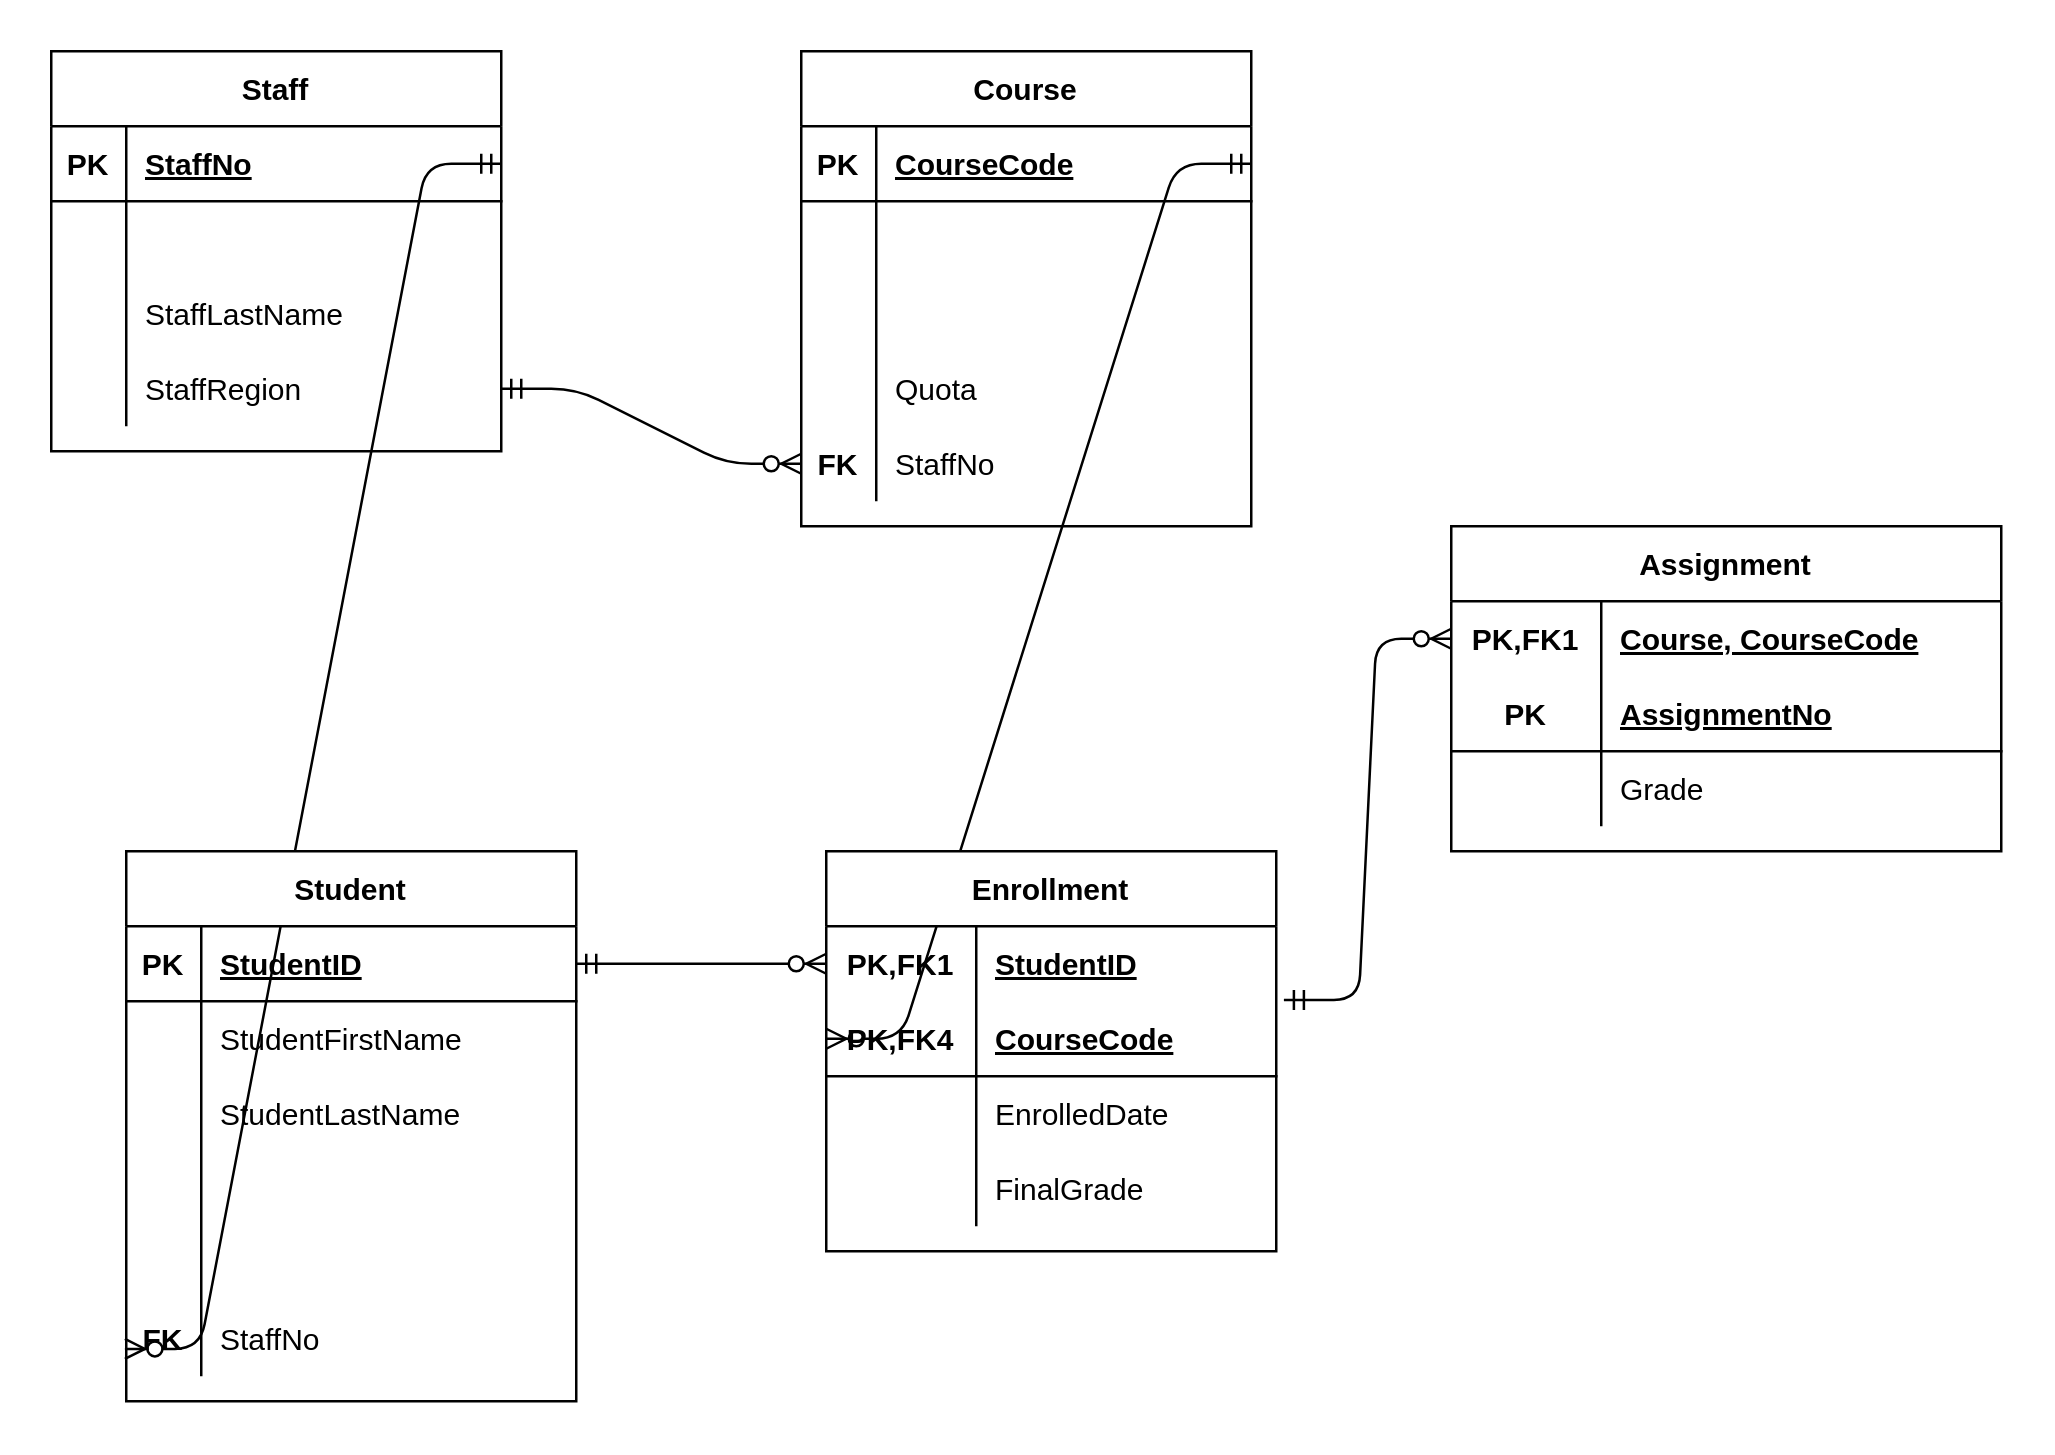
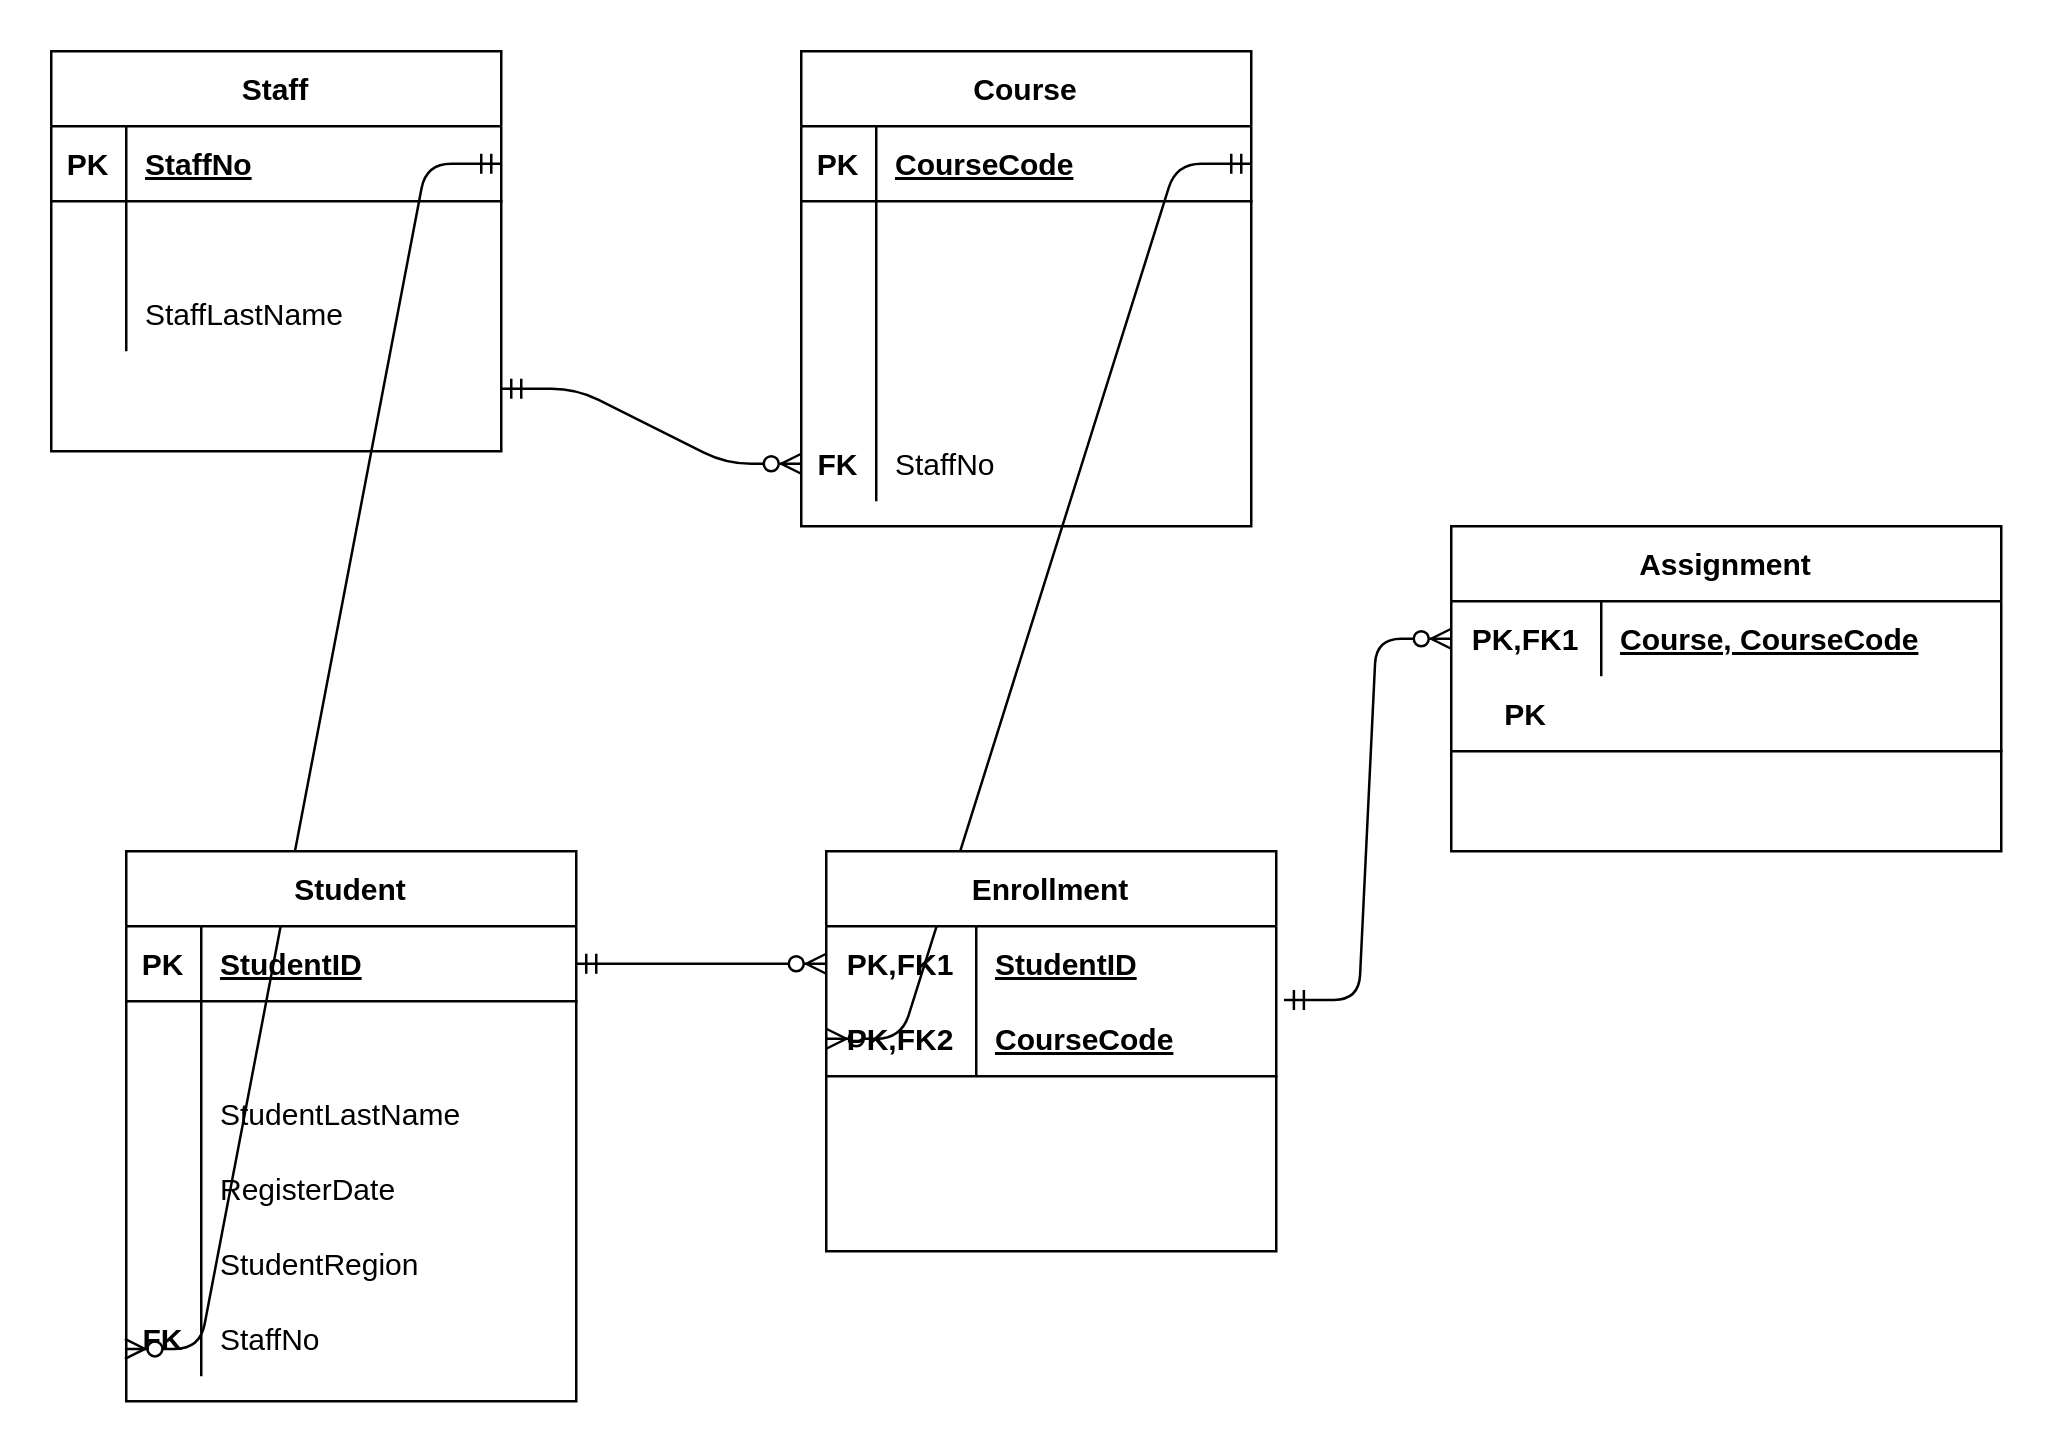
node "StaffRegion": removed
node "Quota": removed
node "AssignmentNo": removed
node "Grade": removed
node "StudentFirstName": removed
node "PK,FK4": label "PK,FK4" -> "PK,FK2"
node "EnrolledDate": removed
node "RegisterDate": added
node "FinalGrade": removed
node "StudentRegion": added
